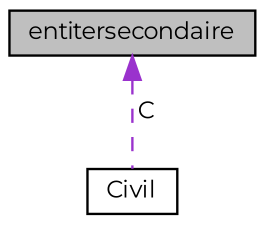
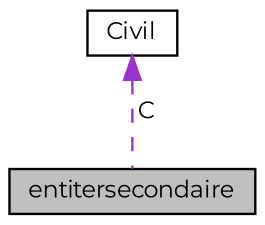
edge "Civil" -> "entitersecondaire": reversed
